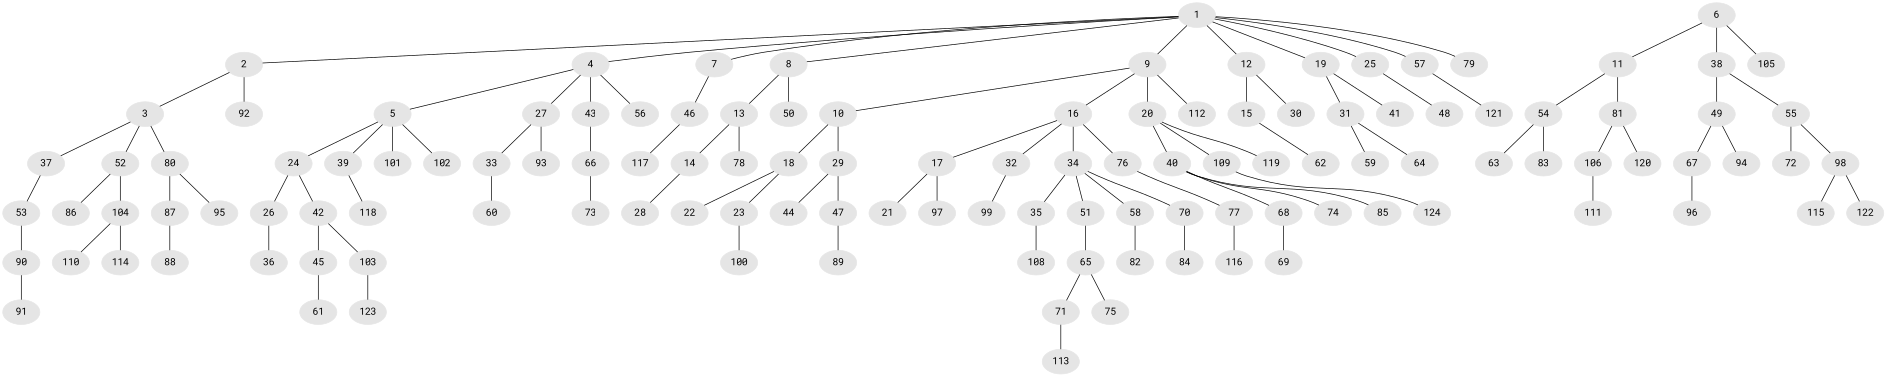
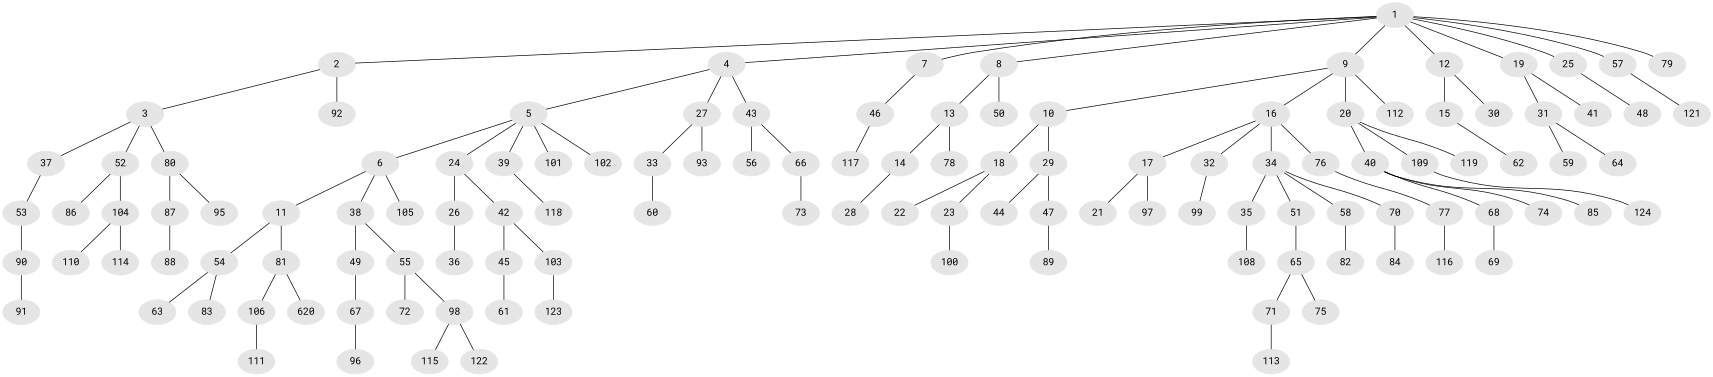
edge "4" -- "56": now "43" -- "56"
edge "5" -- "6": added
node "120": label "120" -> "620"
node "94": removed
